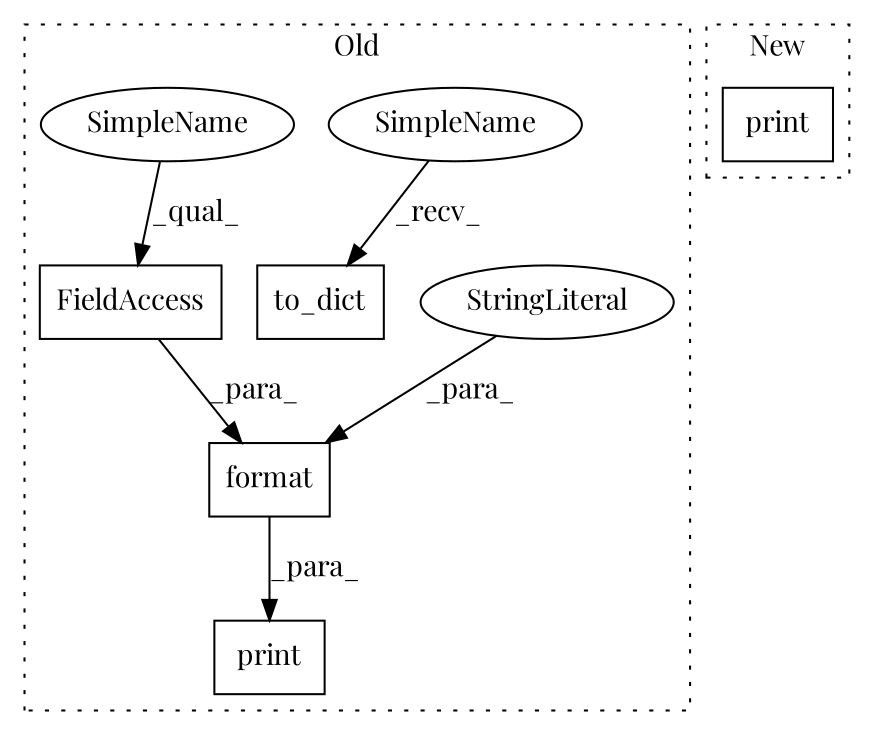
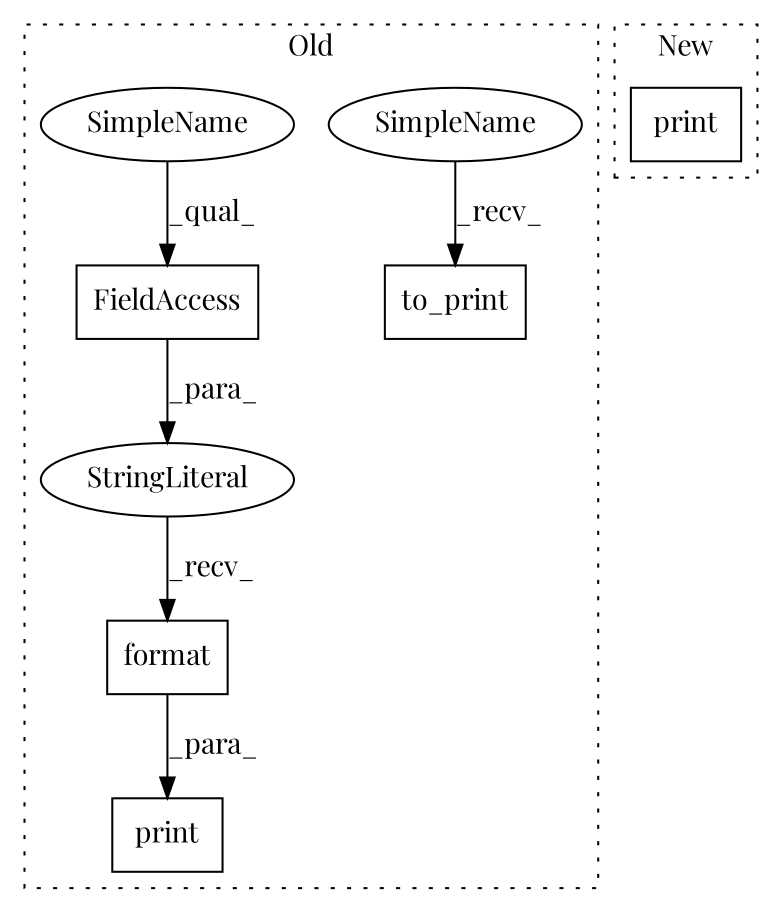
node "to_dict": label "to_dict" -> "to_print"
edge "FieldAccess" -> "format": now "FieldAccess" -> "StringLiteral"
edge "StringLiteral" -> "format": label "_para_" -> "_recv_"
